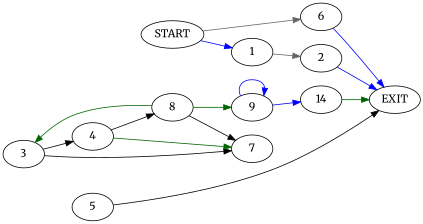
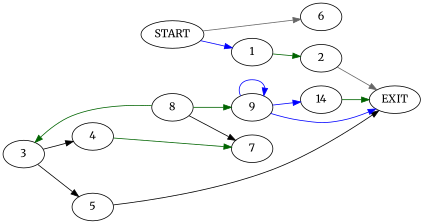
edge "6" -> "EXIT": now "9" -> "EXIT"
edge "1" -> "2": color gray40 -> darkgreen
edge "2" -> "EXIT": color blue -> gray40
edge "4" -> "8": removed
edge "3" -> "7": now "3" -> "5"
